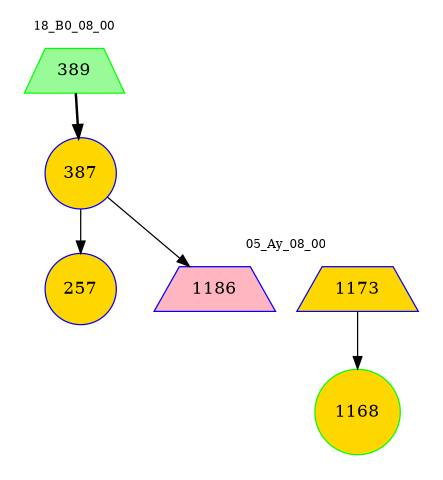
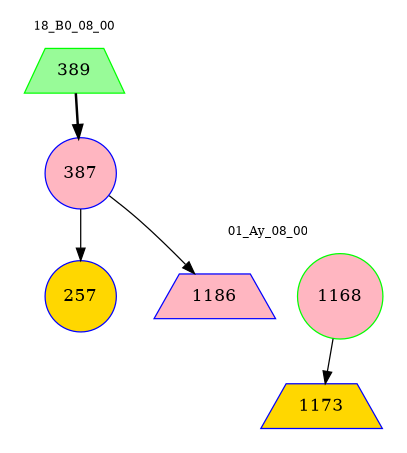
node "387": fillcolor gold -> lightpink
cluster "05_Ay_08_00": label "05_Ay_08_00" -> "01_Ay_08_00"
edge "1173" -> "1168": reversed
node "1168": fillcolor gold -> lightpink
